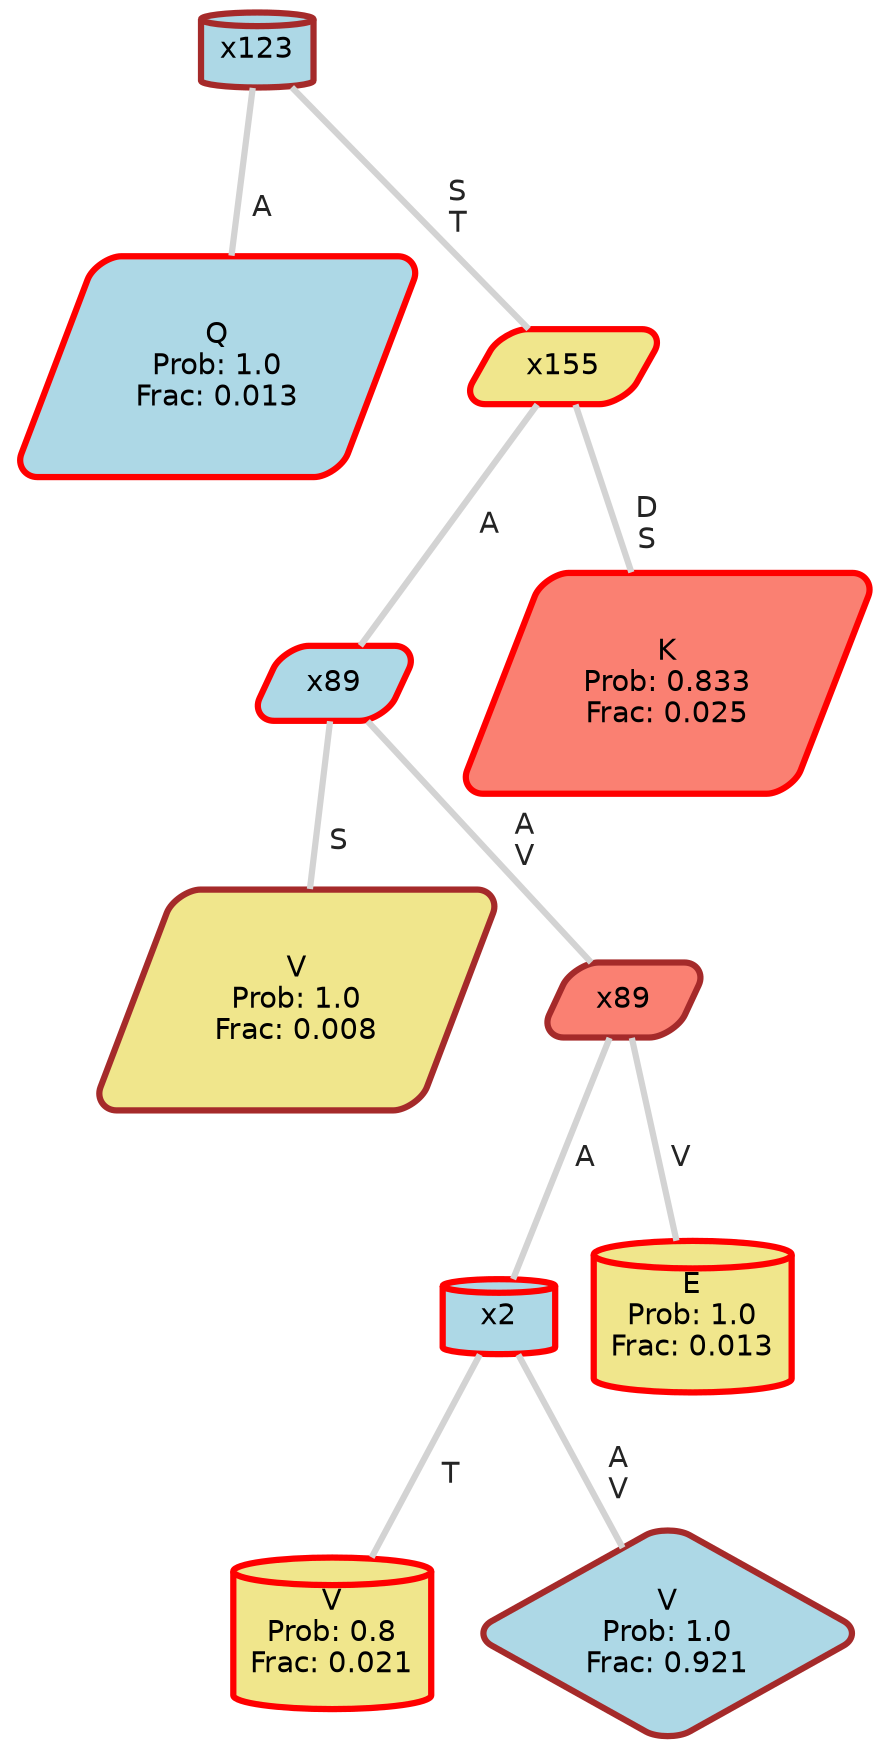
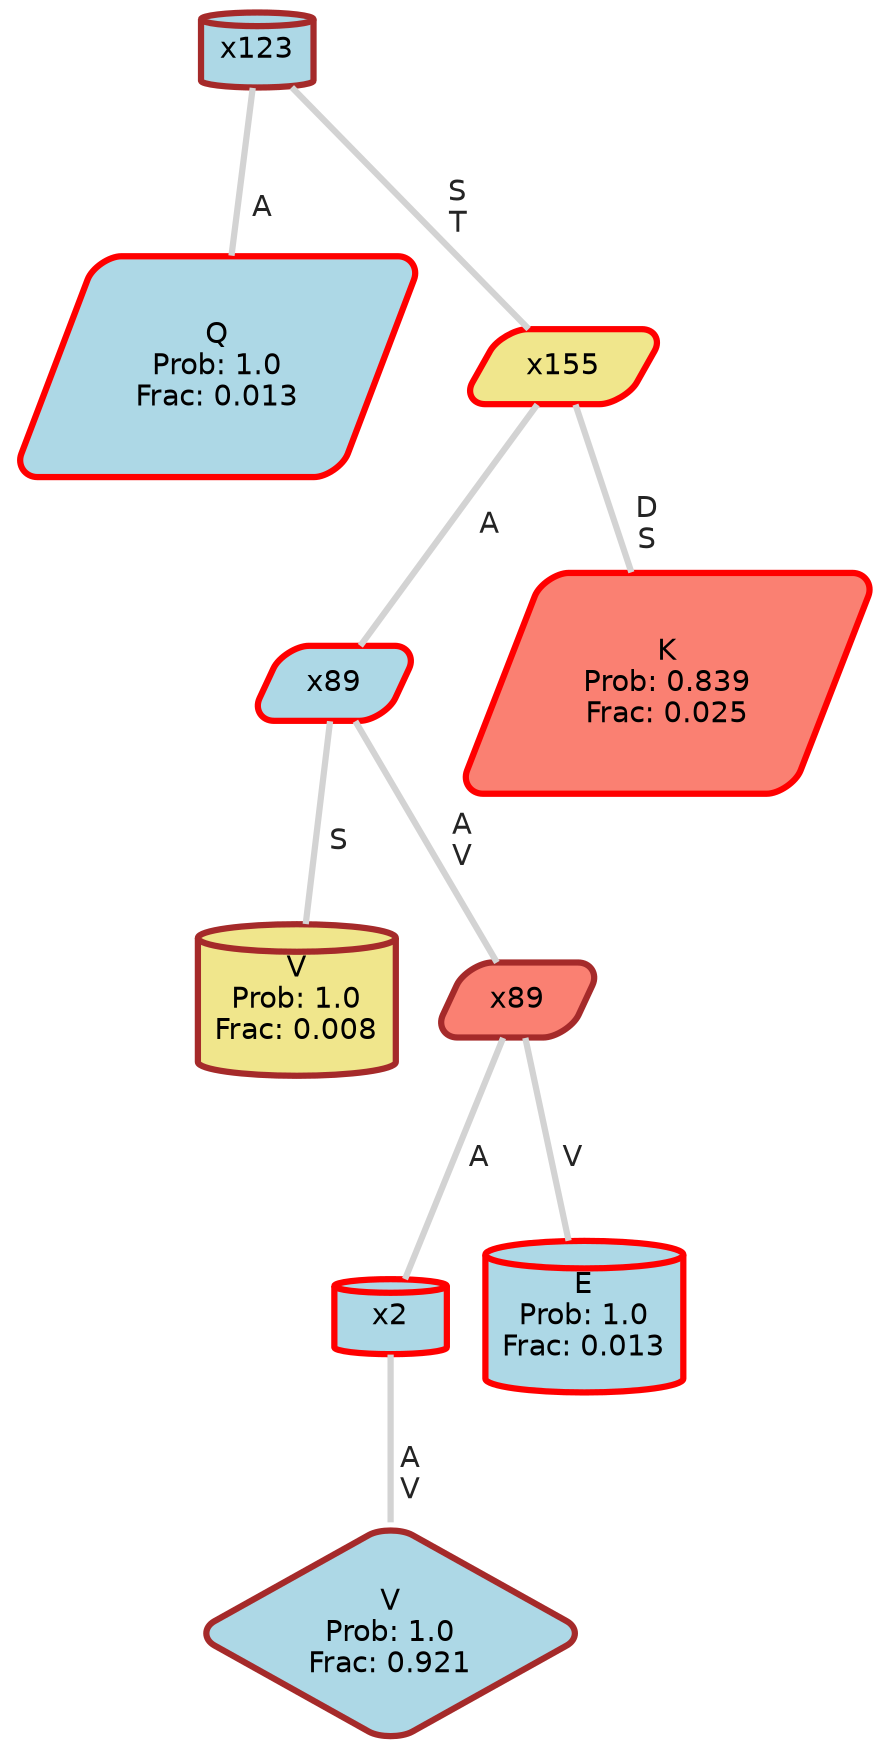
node "K Prob: 0.833 Frac: 0.025": label "K Prob: 0.833 Frac: 0.025" -> "K Prob: 0.839 Frac: 0.025"
node "V Prob: 1.0 Frac: 0.008": shape parallelogram -> cylinder
node "E Prob: 1.0 Frac: 0.013": fillcolor khaki -> lightblue
node "V Prob: 0.8 Frac: 0.021": removed
